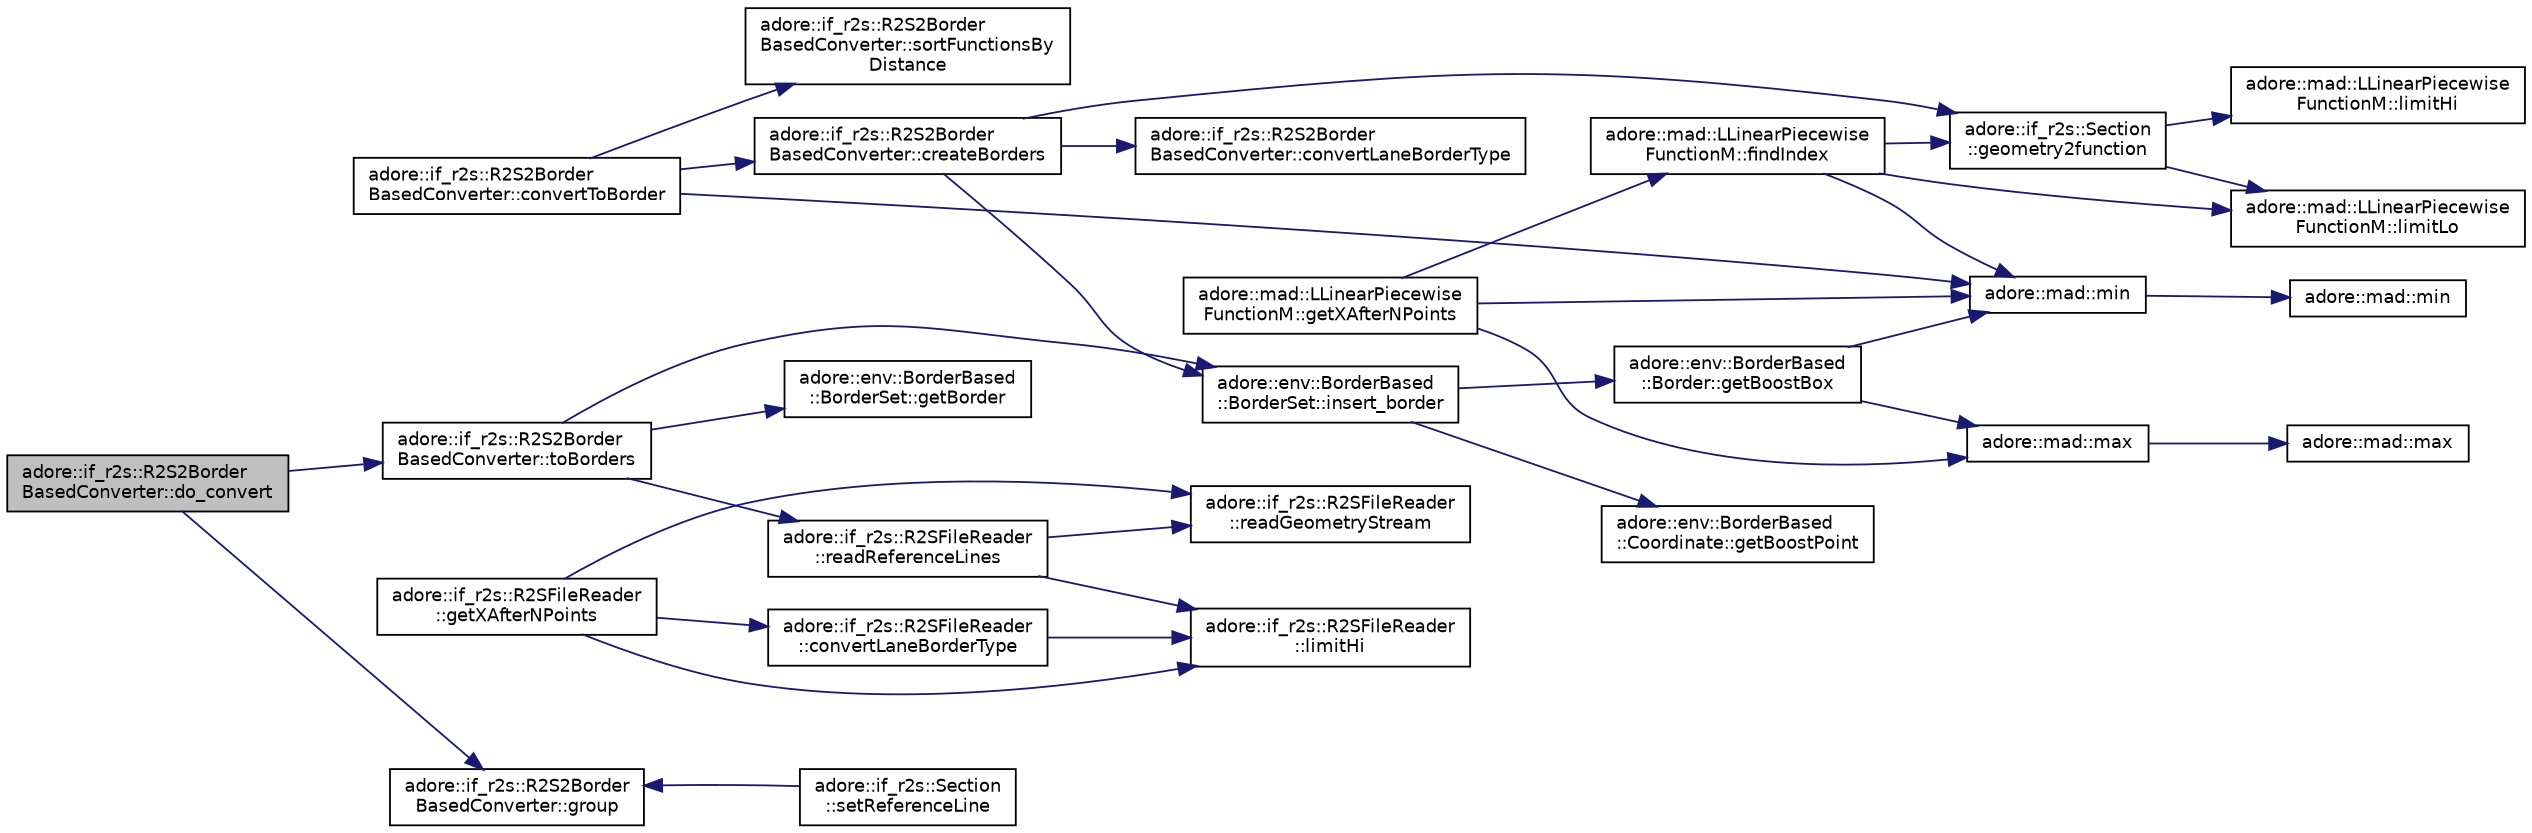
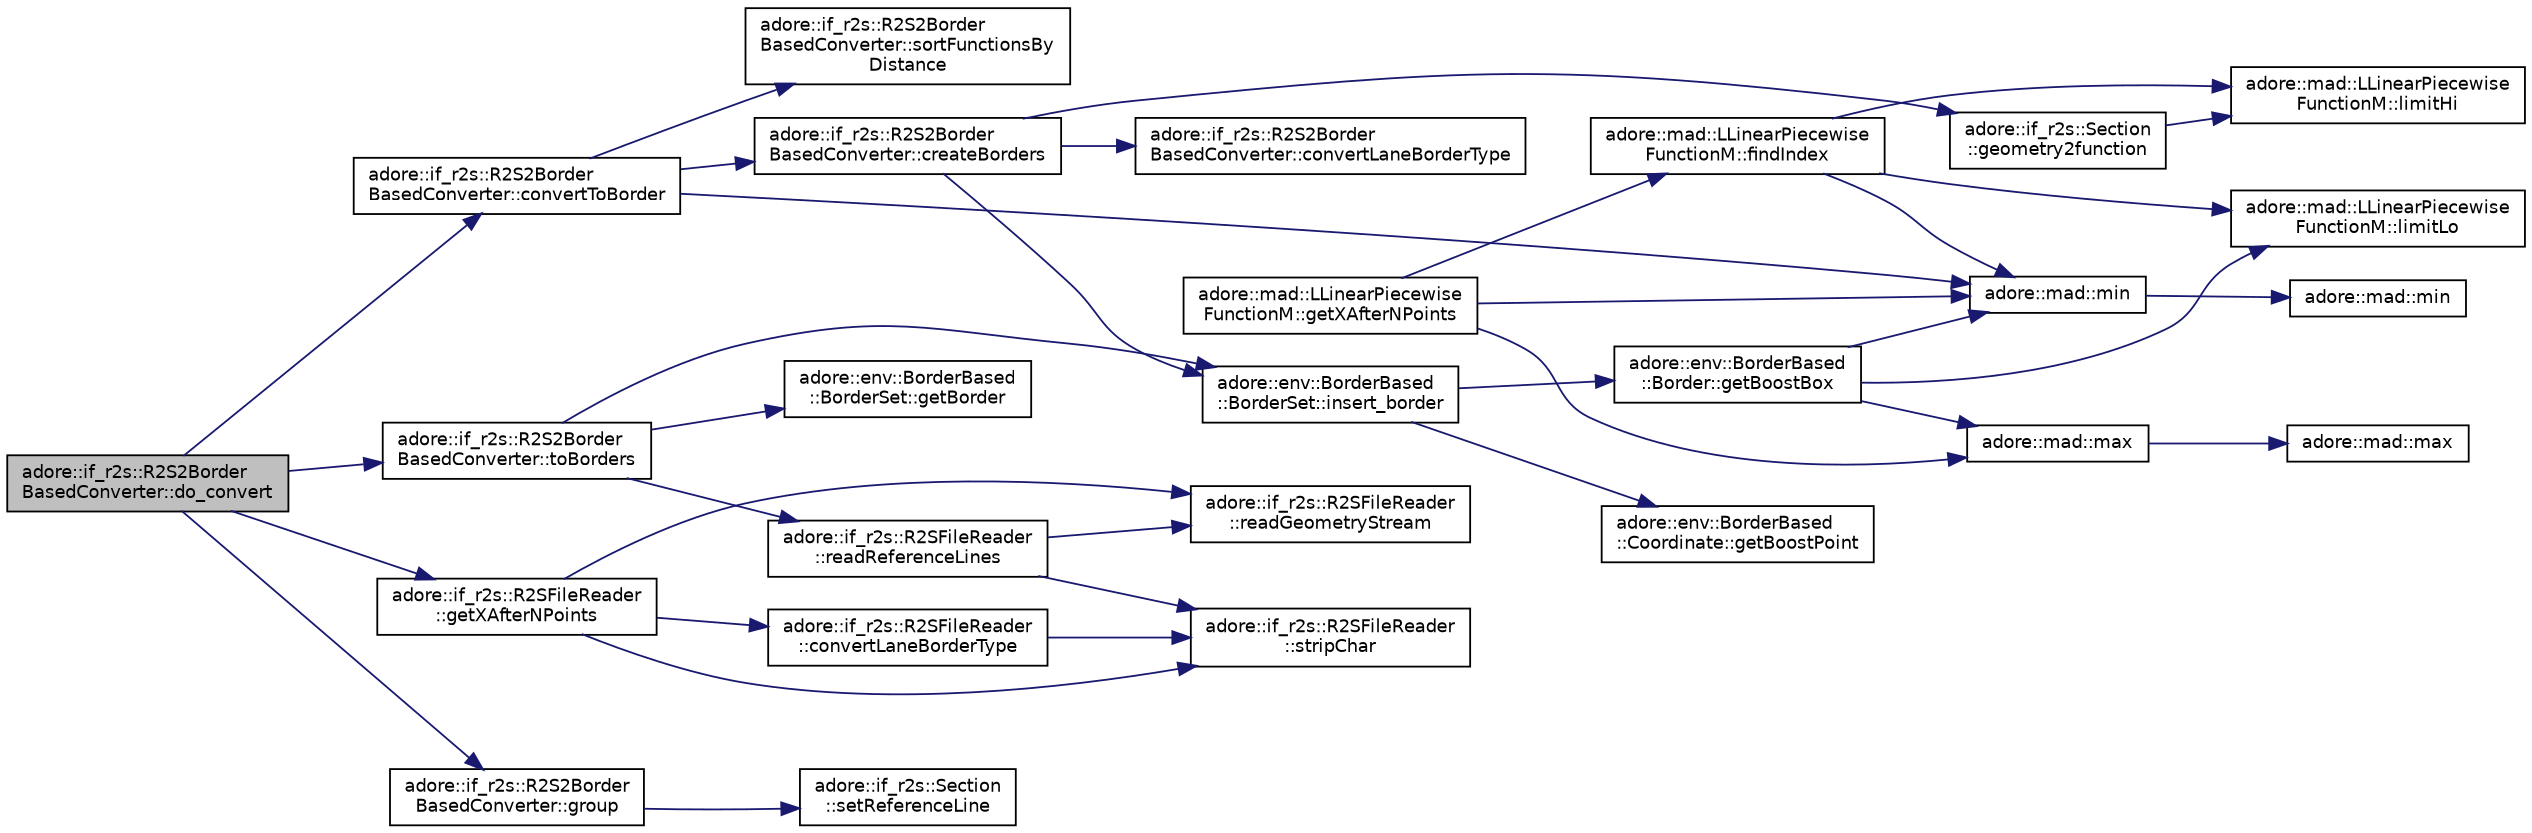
edge "adore::mad::LLinearPiecewise FunctionM::findIndex" -> "adore::if_r2s::Section ::geometry2function": now "adore::mad::LLinearPiecewise FunctionM::findIndex" -> "adore::mad::LLinearPiecewise FunctionM::limitHi"
edge "adore::if_r2s::Section ::geometry2function" -> "adore::mad::LLinearPiecewise FunctionM::limitLo": now "adore::env::BorderBased ::Border::getBoostBox" -> "adore::mad::LLinearPiecewise FunctionM::limitLo"
edge "adore::if_r2s::R2S2Border BasedConverter::do_convert" -> "adore::if_r2s::R2S2Border BasedConverter::convertToBorder": added
edge "adore::if_r2s::R2S2Border BasedConverter::do_convert" -> "adore::if_r2s::R2SFileReader ::getXAfterNPoints": added
node "adore::if_r2s::R2SFileReader ::limitHi": label "adore::if_r2s::R2SFileReader ::limitHi" -> "adore::if_r2s::R2SFileReader ::stripChar"
edge "adore::if_r2s::Section ::setReferenceLine" -> "adore::if_r2s::R2S2Border BasedConverter::group": reversed
